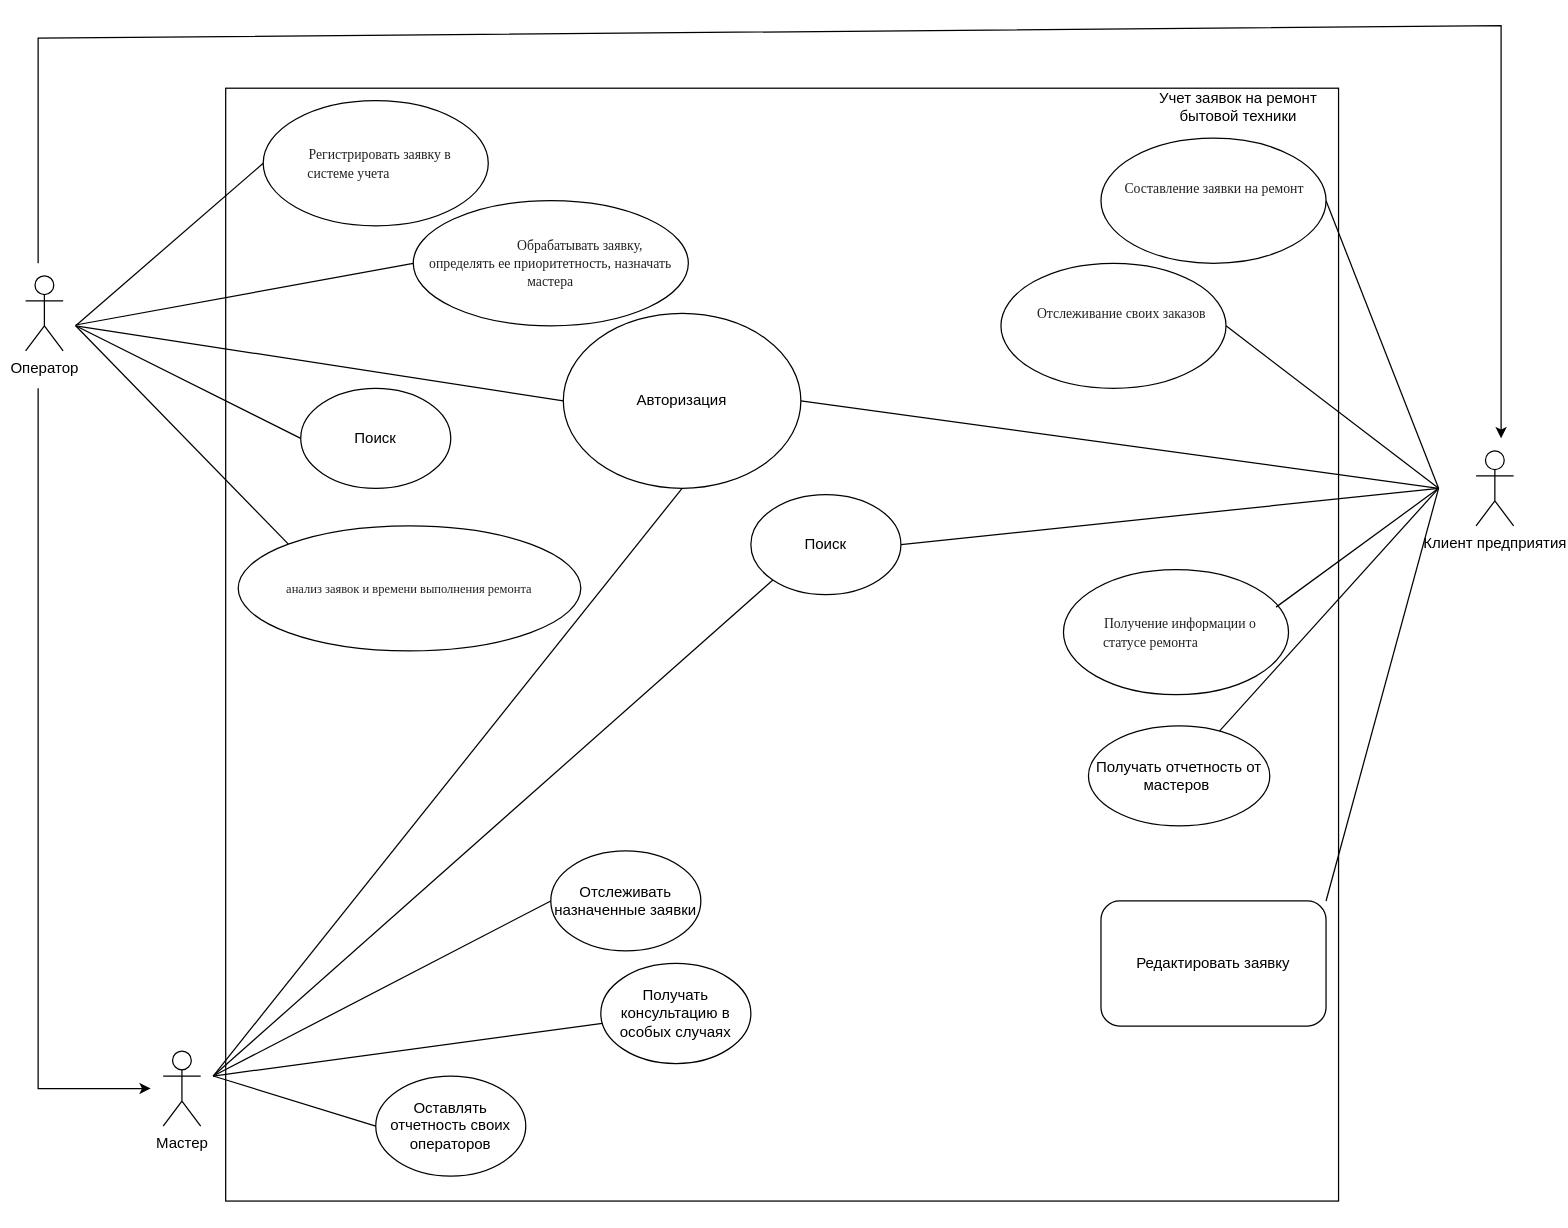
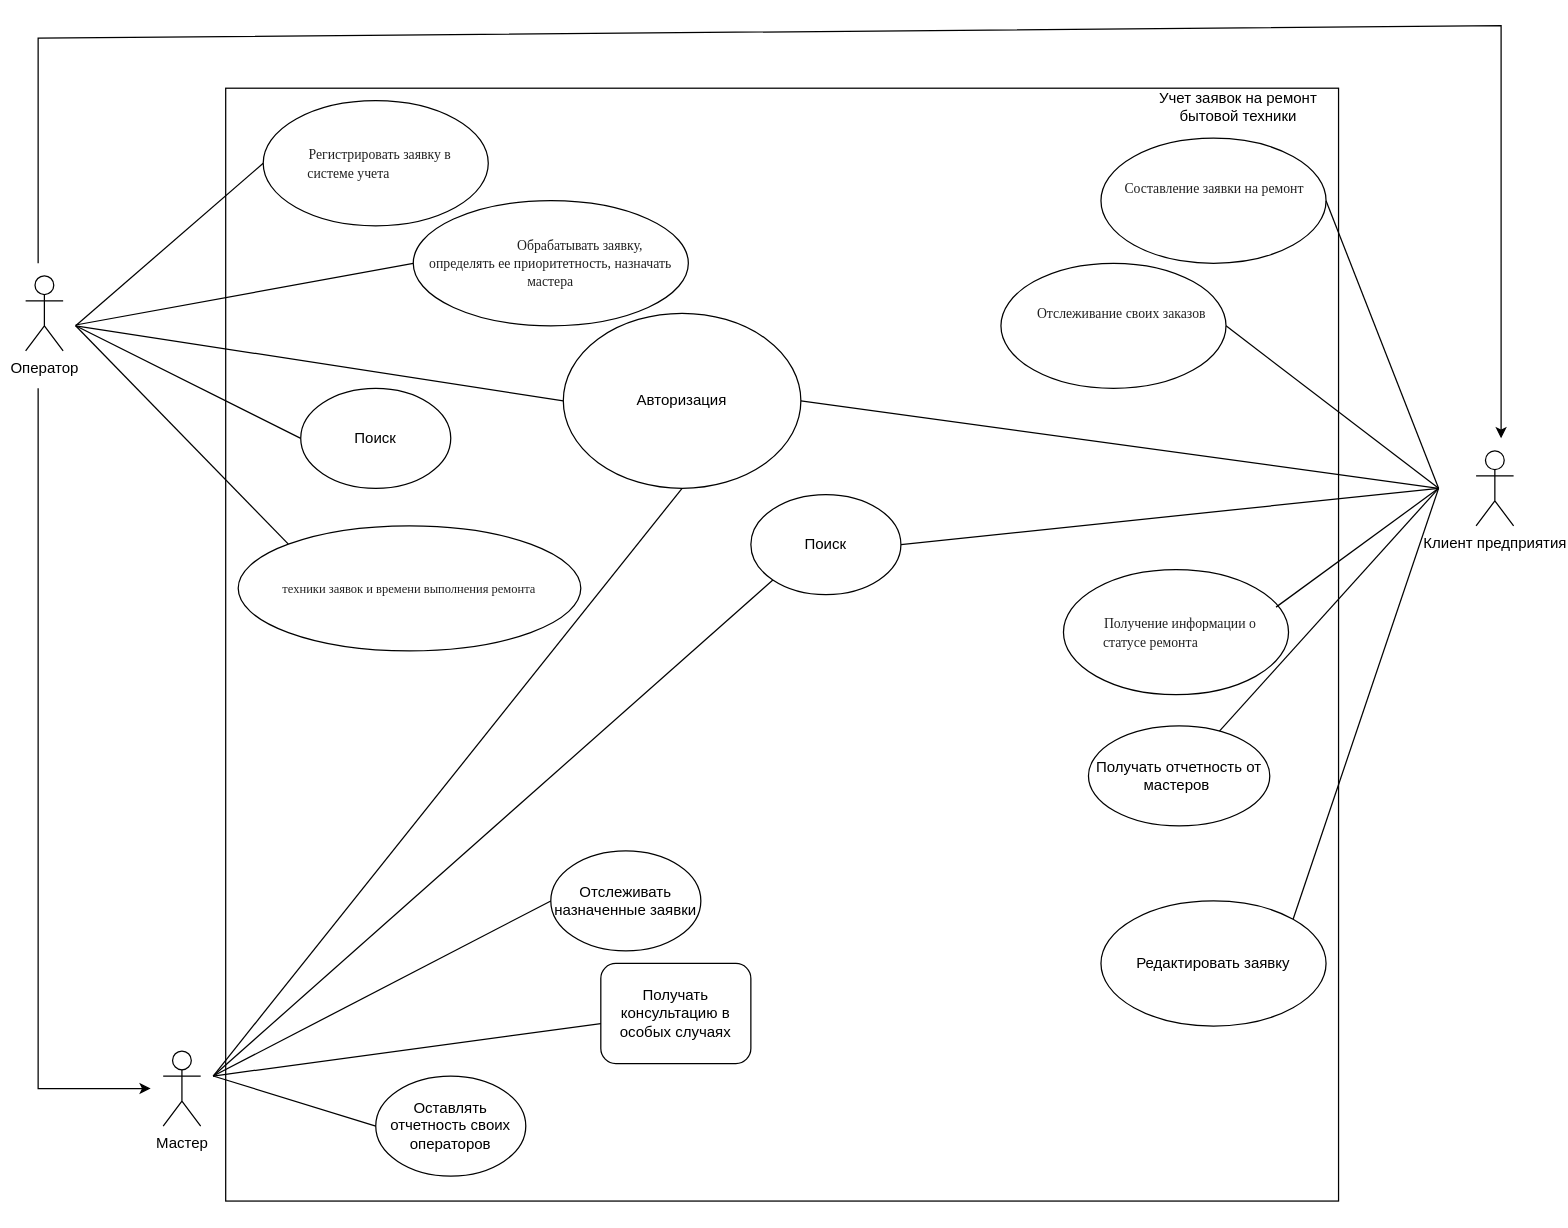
node "анализ заявок и времени выполнения ремонта": label "анализ заявок и времени выполнения ремонта" -> "техники заявок и времени выполнения ремонта"
node "Редактировать заявку": shape rounded rectangle -> ellipse
node "Получать консультацию в особых случаях": shape ellipse -> rounded rectangle
